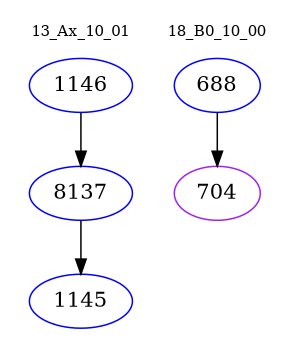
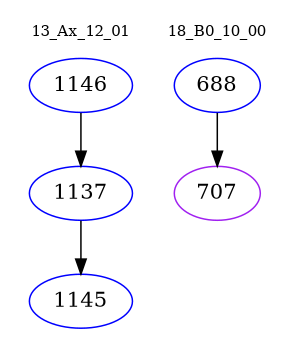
cluster "13_Ax_10_01": label "13_Ax_10_01" -> "13_Ax_12_01"
node "8137": label "8137" -> "1137"
node "704": label "704" -> "707"
